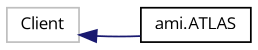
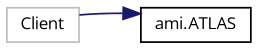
edge "ami.ATLAS" -> "Client": reversed
